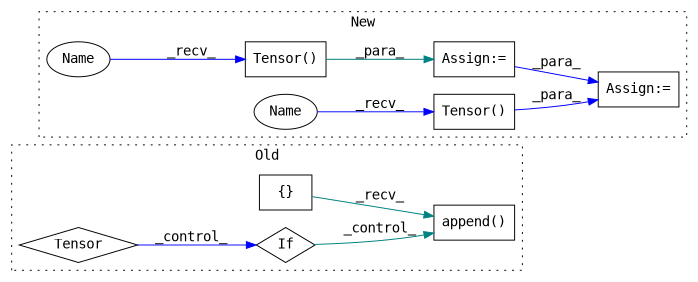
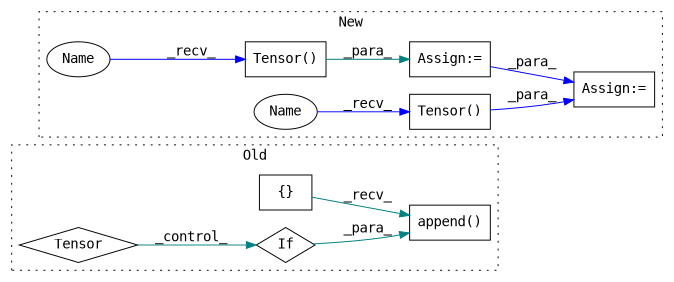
edge "If" -> "append()": label "_control_" -> "_para_"
edge "Tensor" -> "If": color blue -> teal
